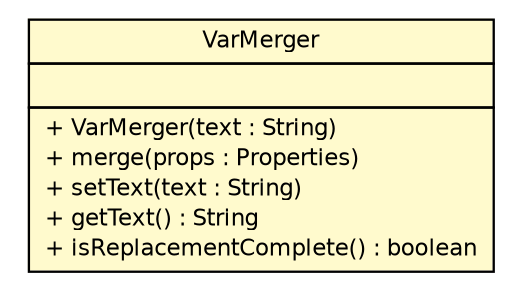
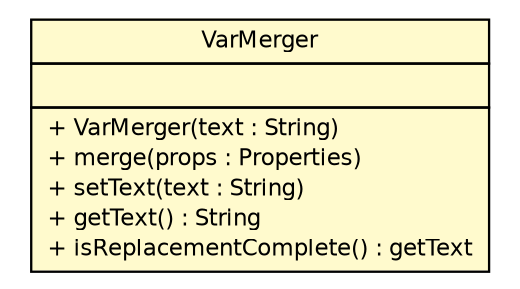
node "VarMerger": text "+ isReplacementComplete() : boolean" -> "+ isReplacementComplete() : getText"
